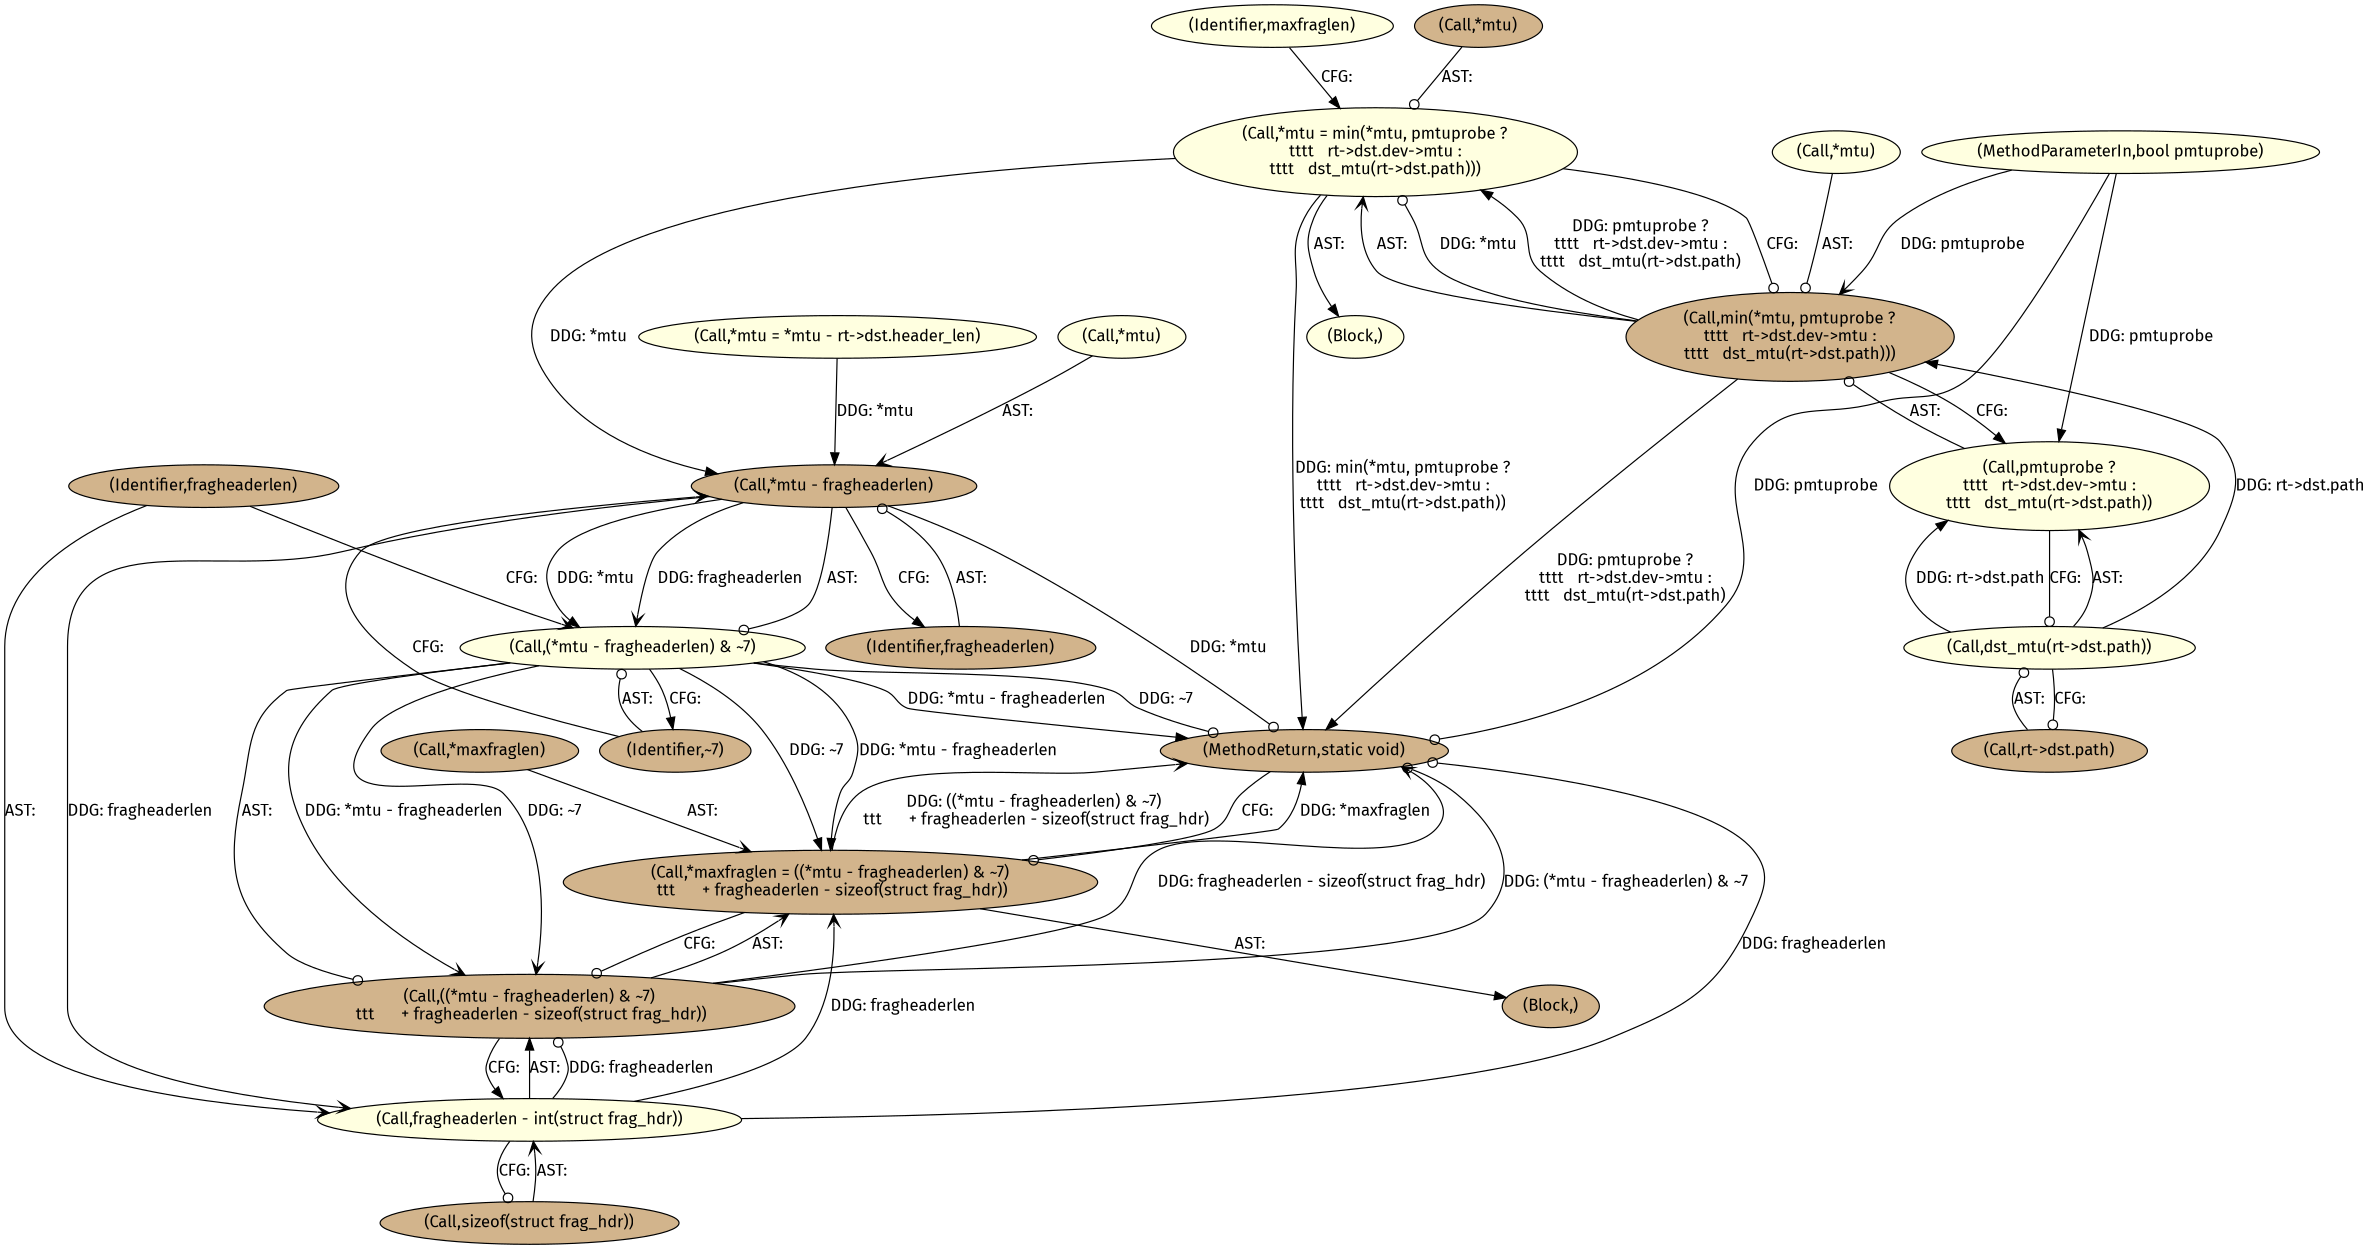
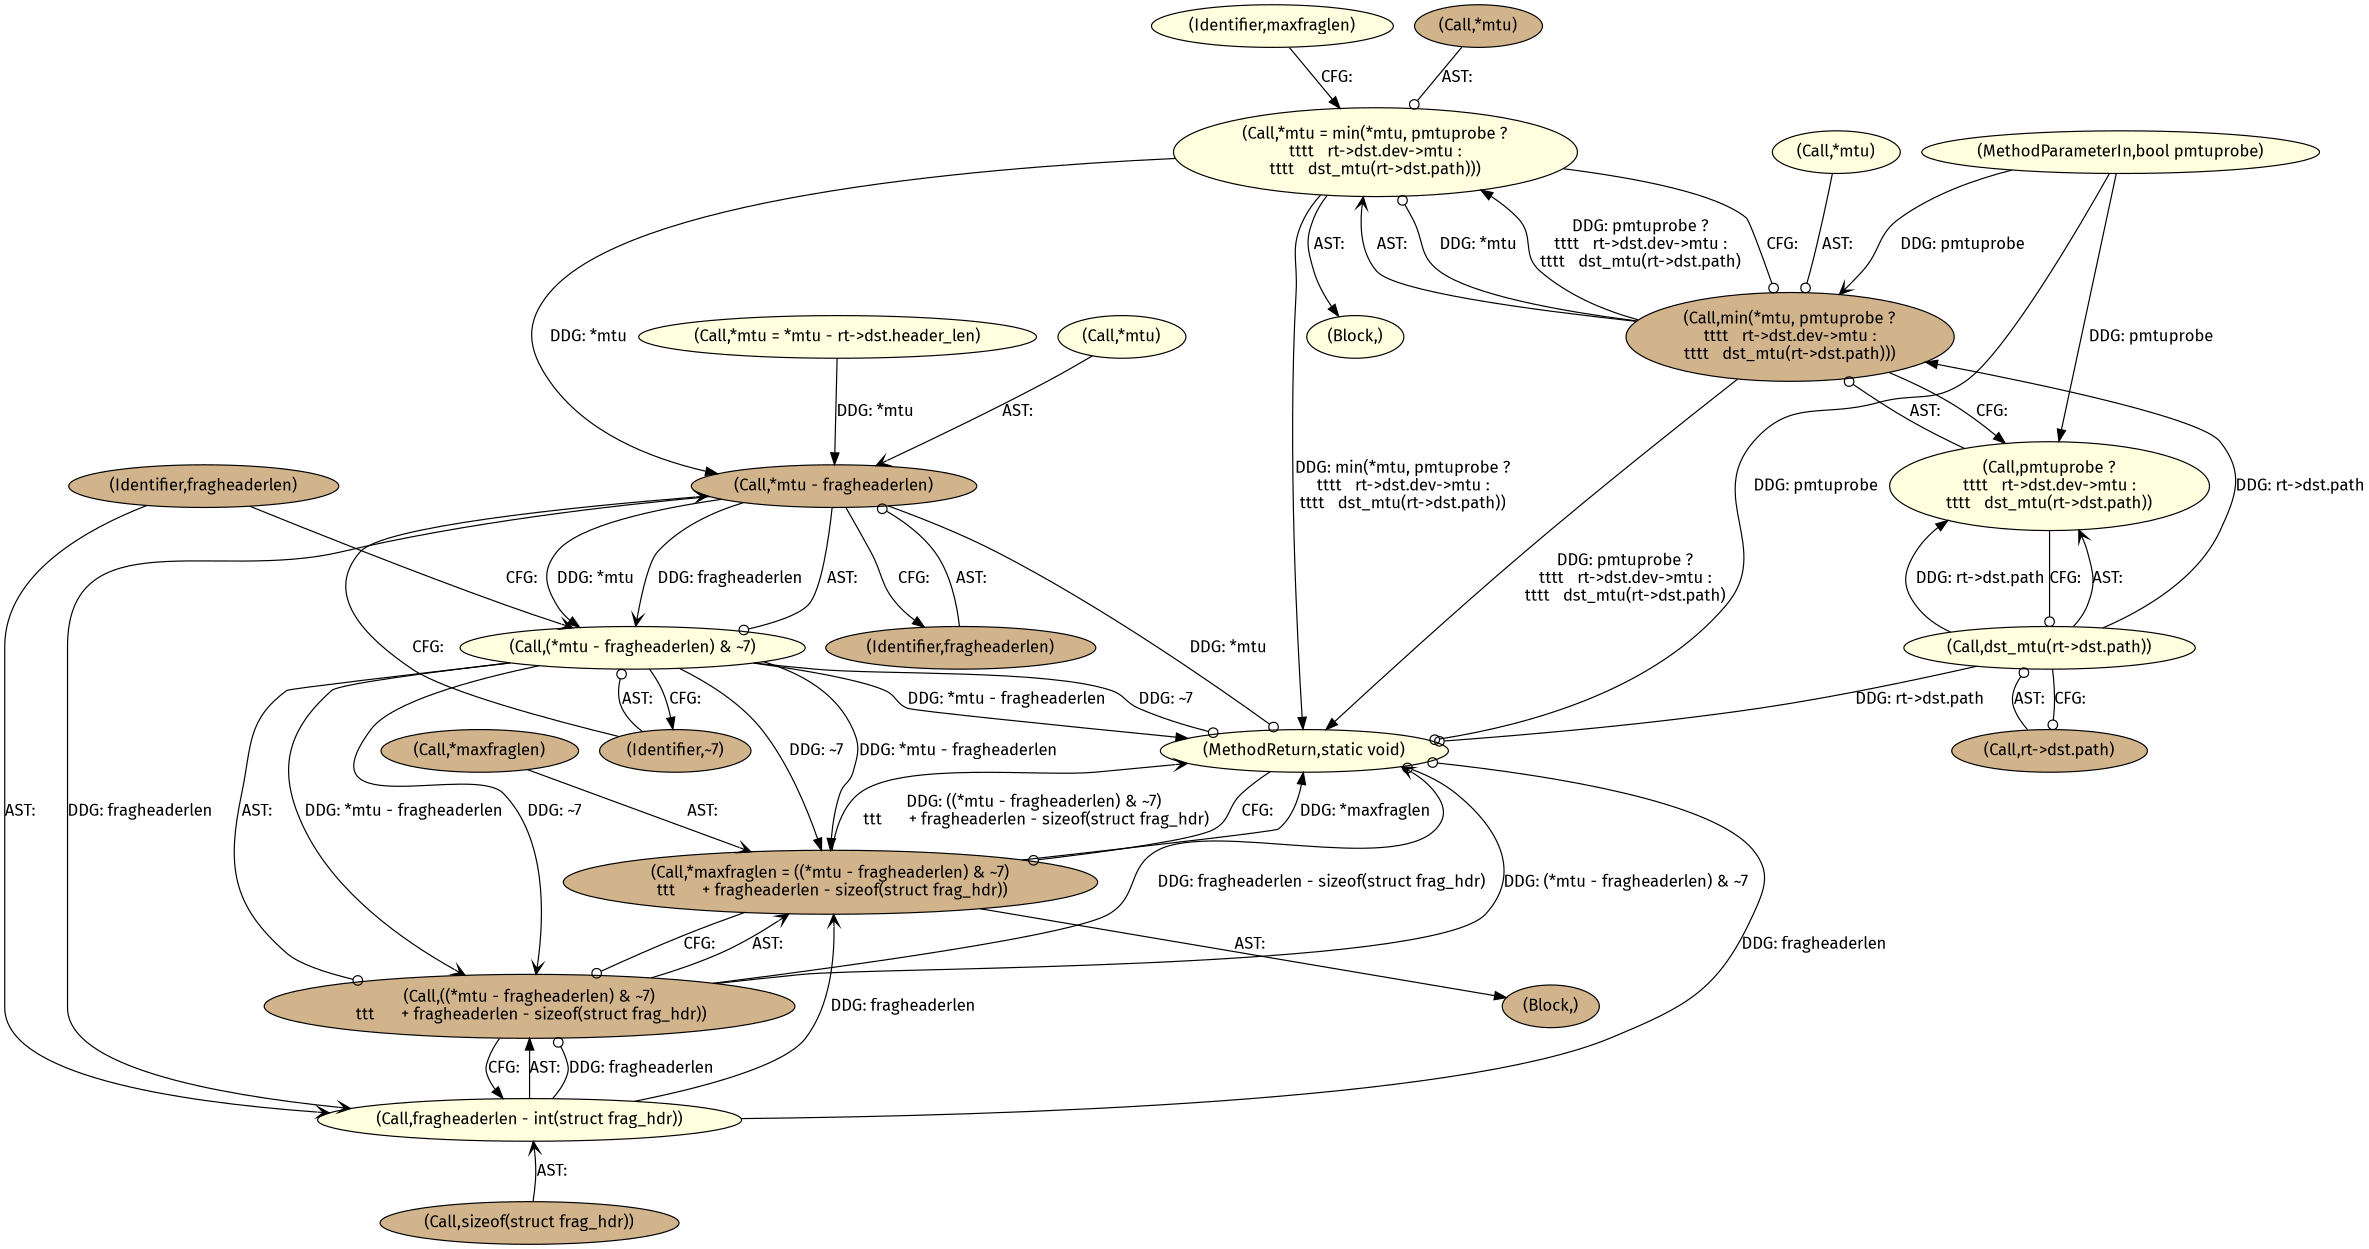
edge "(Call,dst_mtu(rt->dst.path))" -> "(MethodReturn,static void)": added, label "DDG: rt->dst.path"
node "(MethodReturn,static void)": fillcolor tan -> lightyellow
edge "(Call,fragheaderlen - int(struct frag_hdr))" -> "(Call,sizeof(struct frag_hdr))": removed, label "CFG:"
